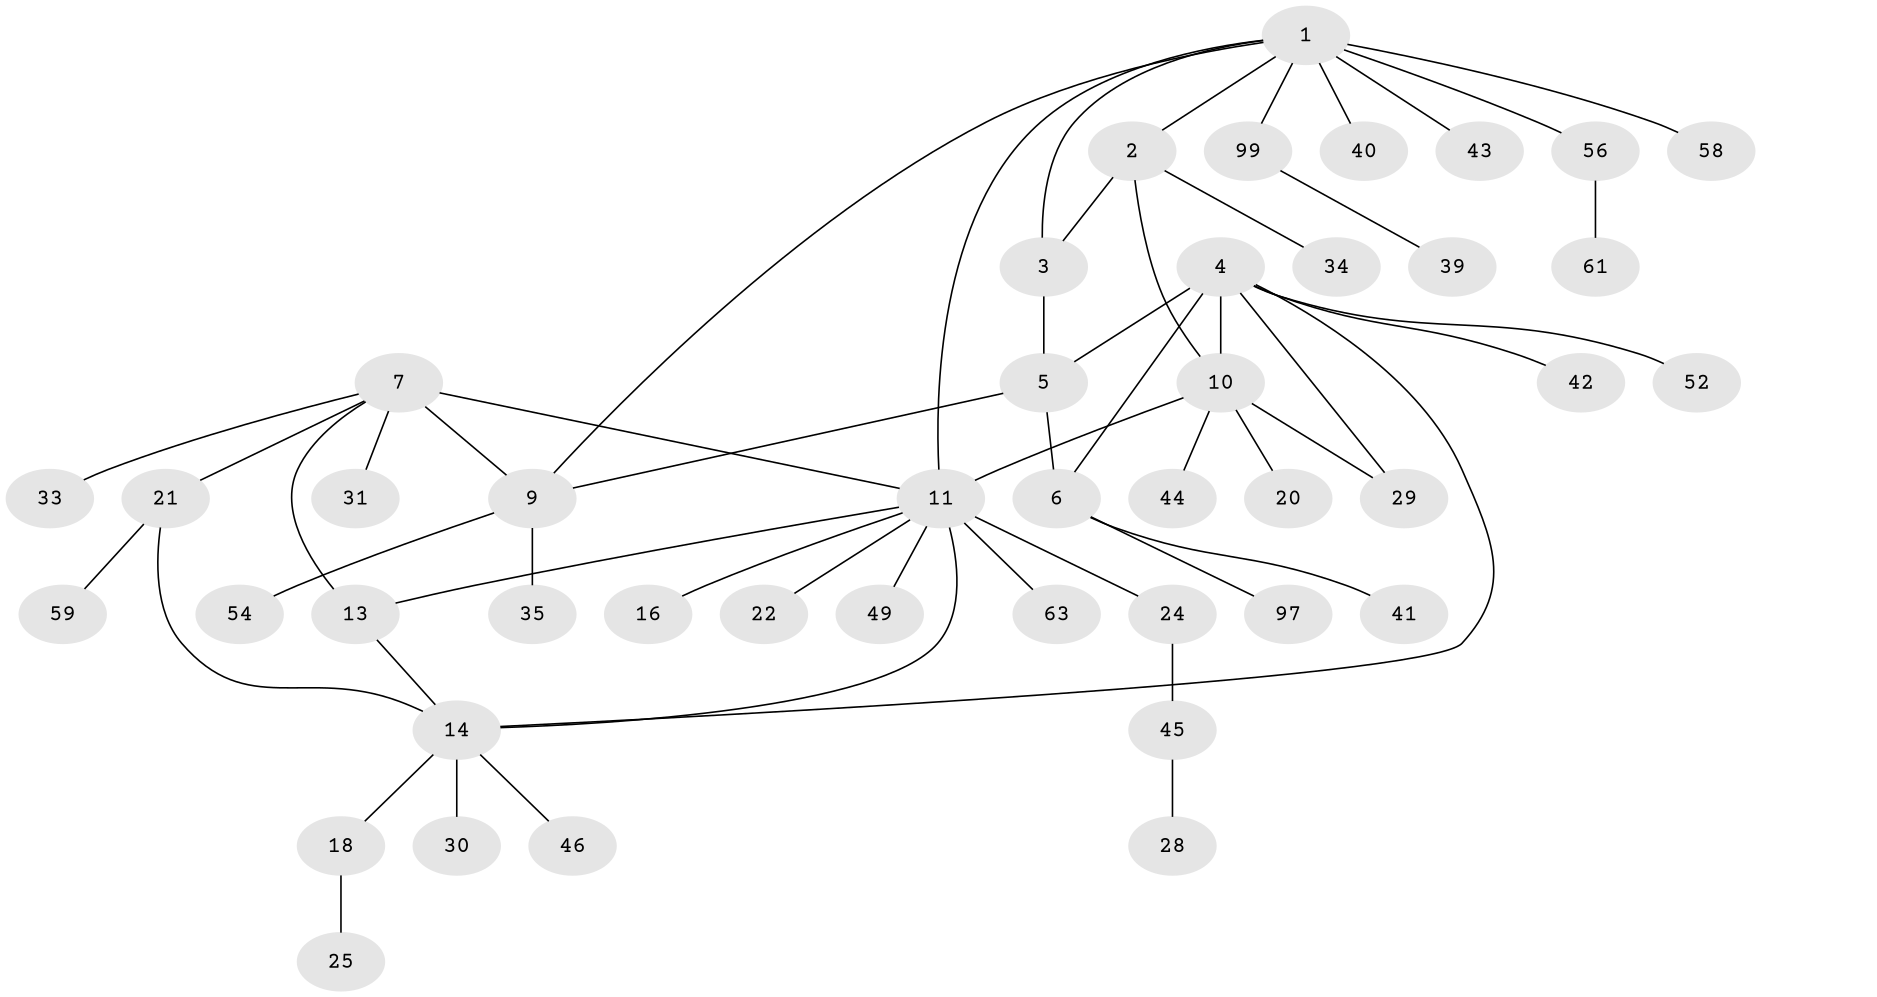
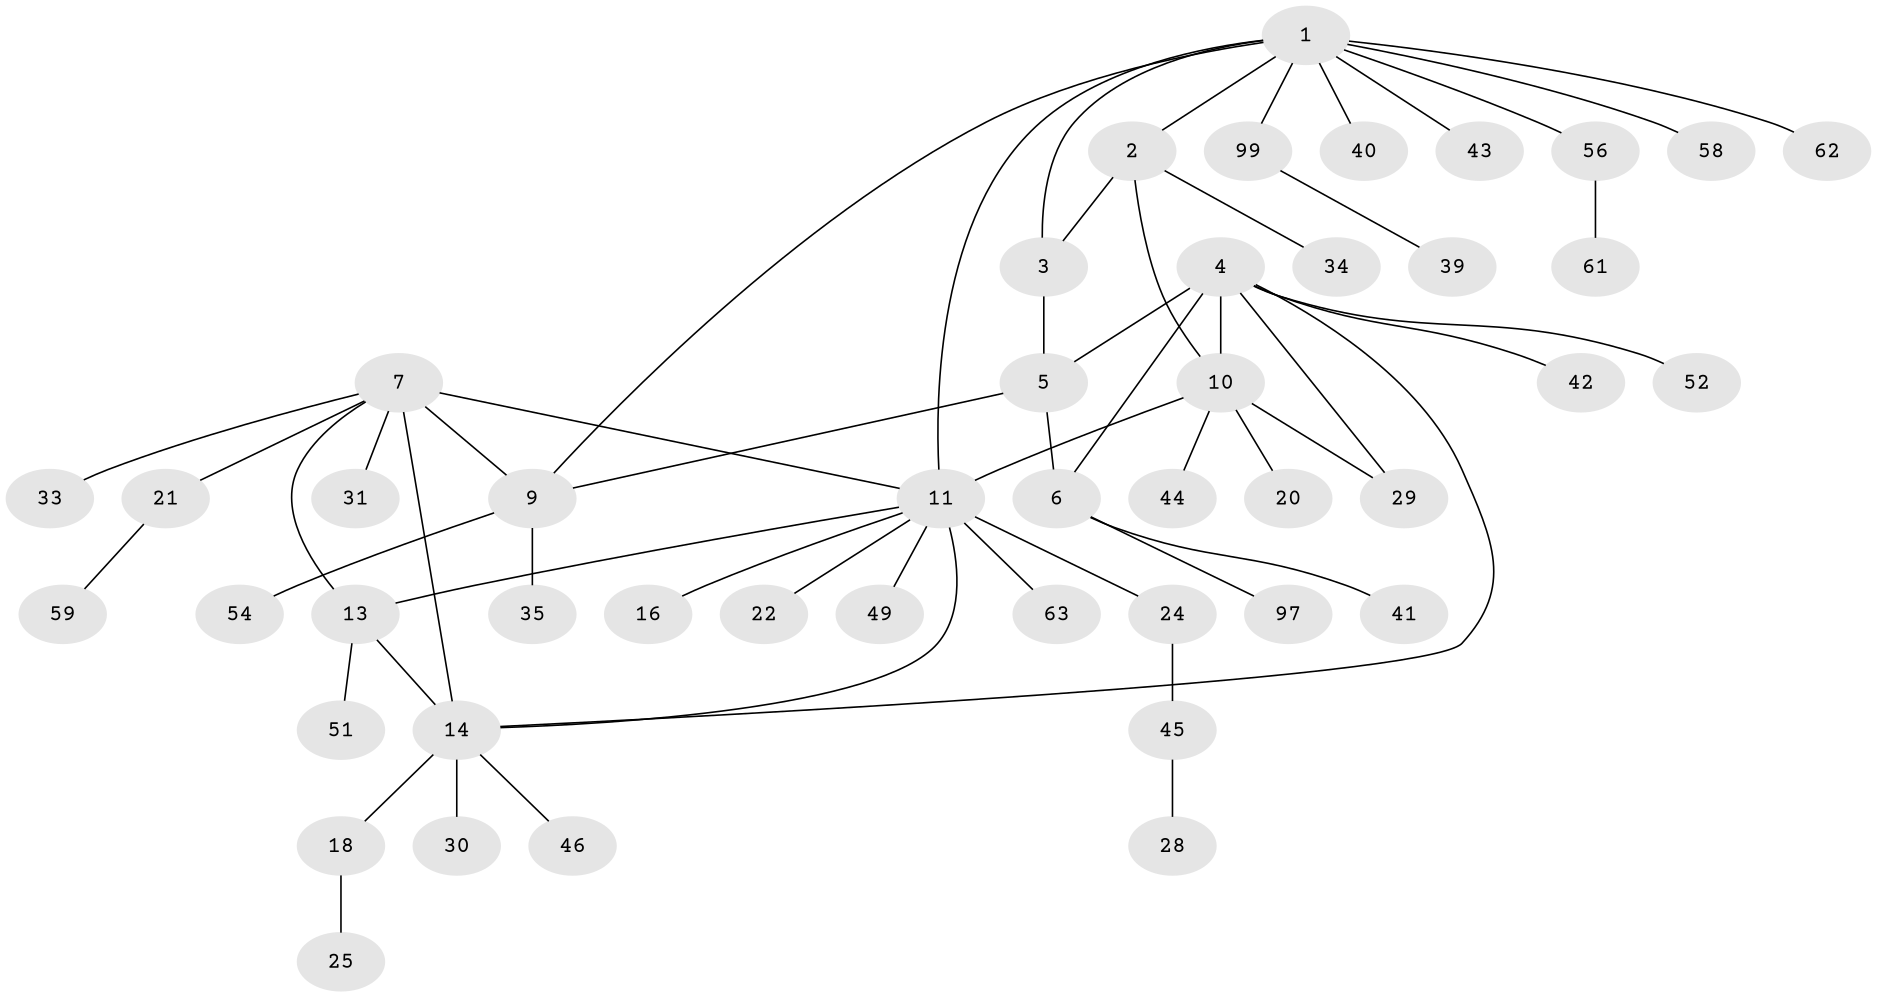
node "62": added
edge "21" -- "14": now "7" -- "14"
node "51": added
